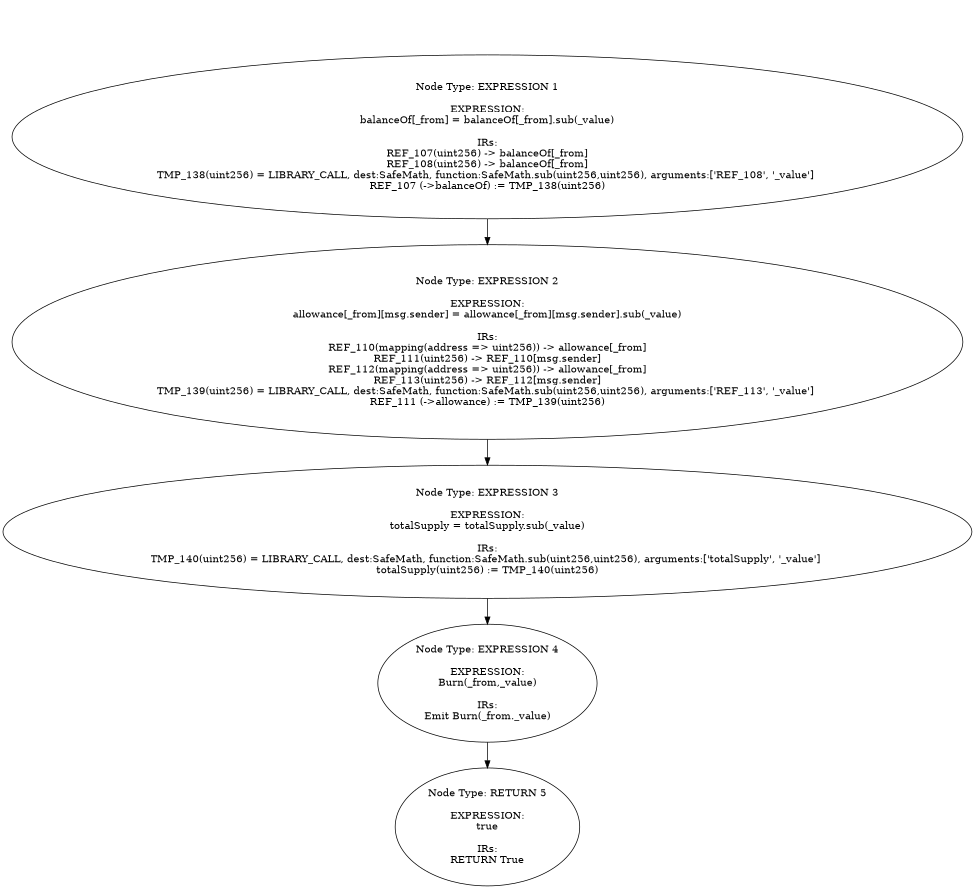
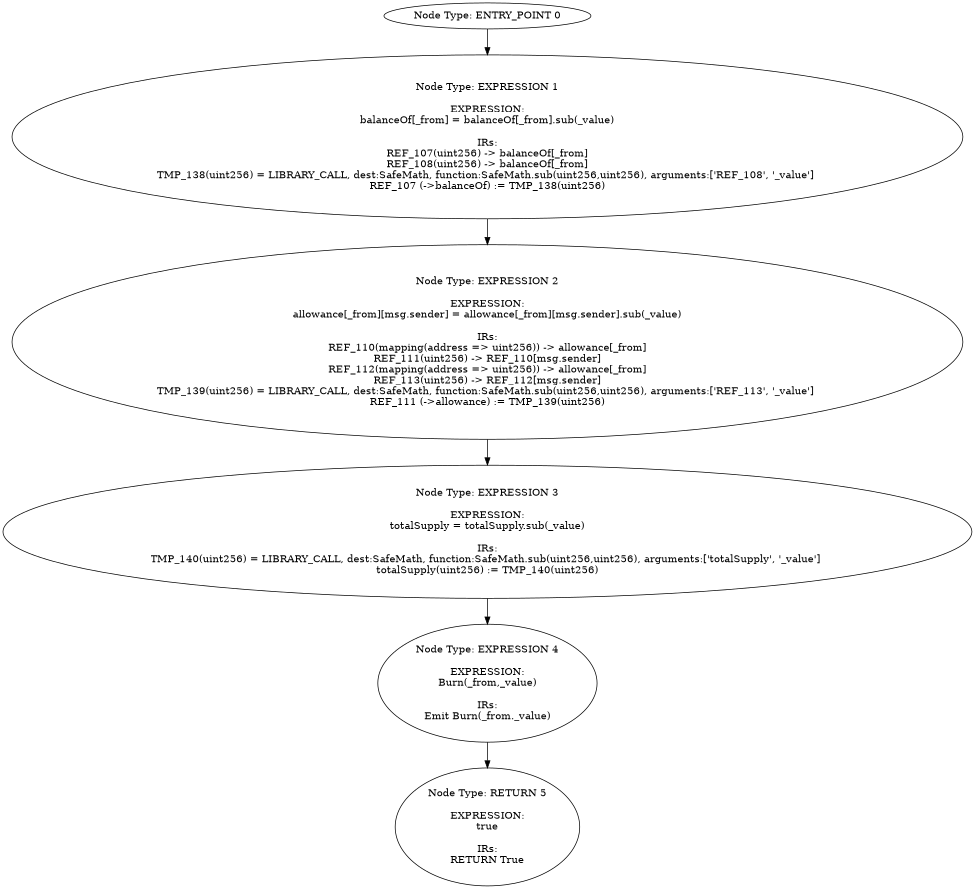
node "Node Type: ENTRY_POINT 0": added
